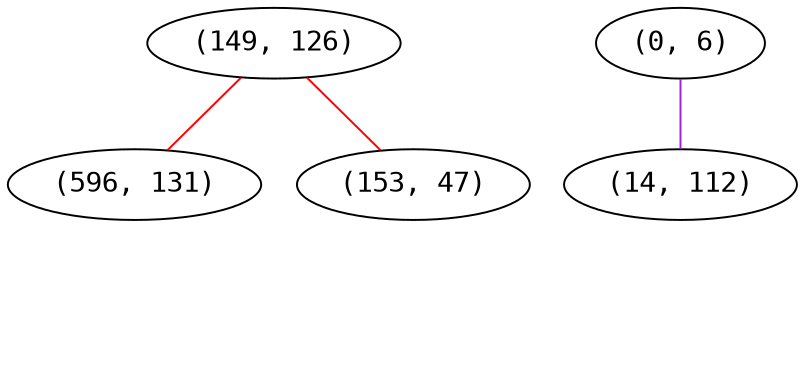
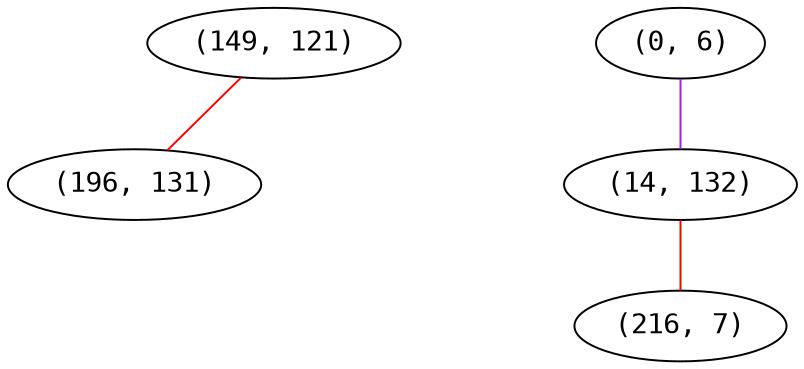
node "(149, 126)": label "(149, 126)" -> "(149, 121)"
node "(596, 131)": label "(596, 131)" -> "(196, 131)"
node "(153, 47)": removed
node "(14, 112)": label "(14, 112)" -> "(14, 132)"
node "(216, 7)": added
